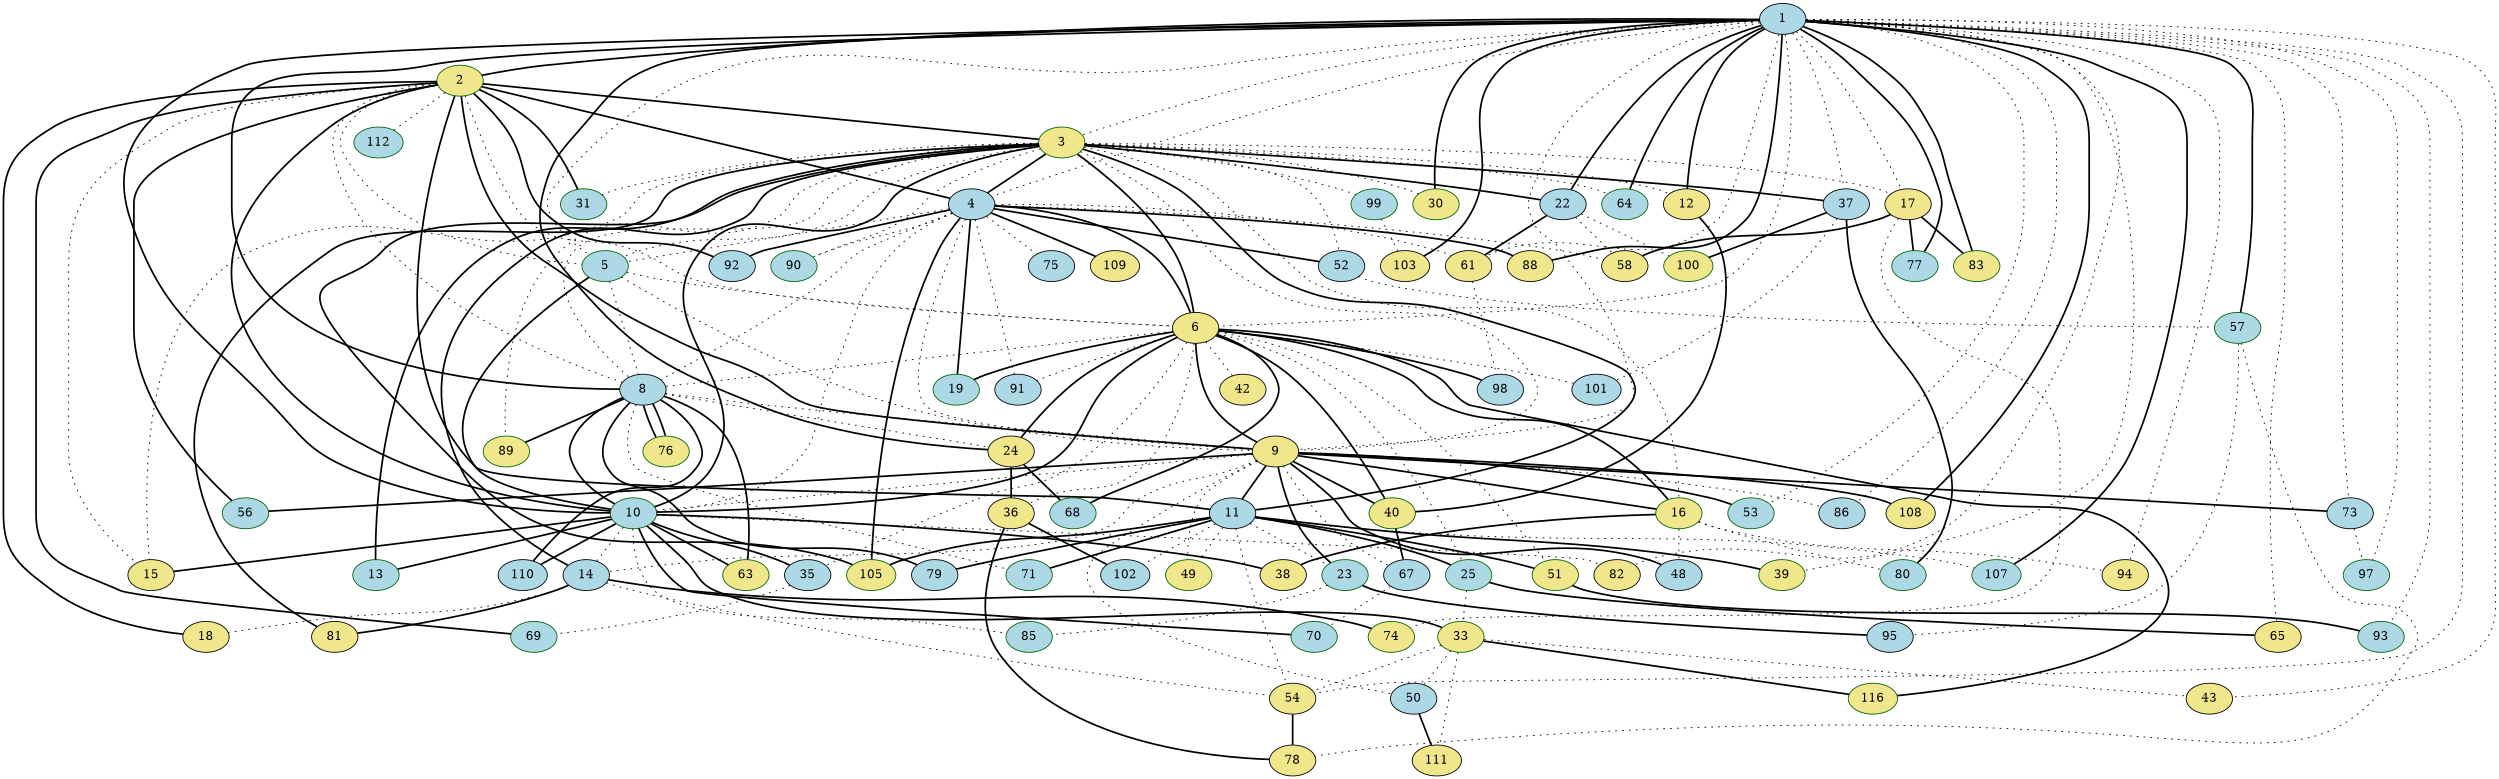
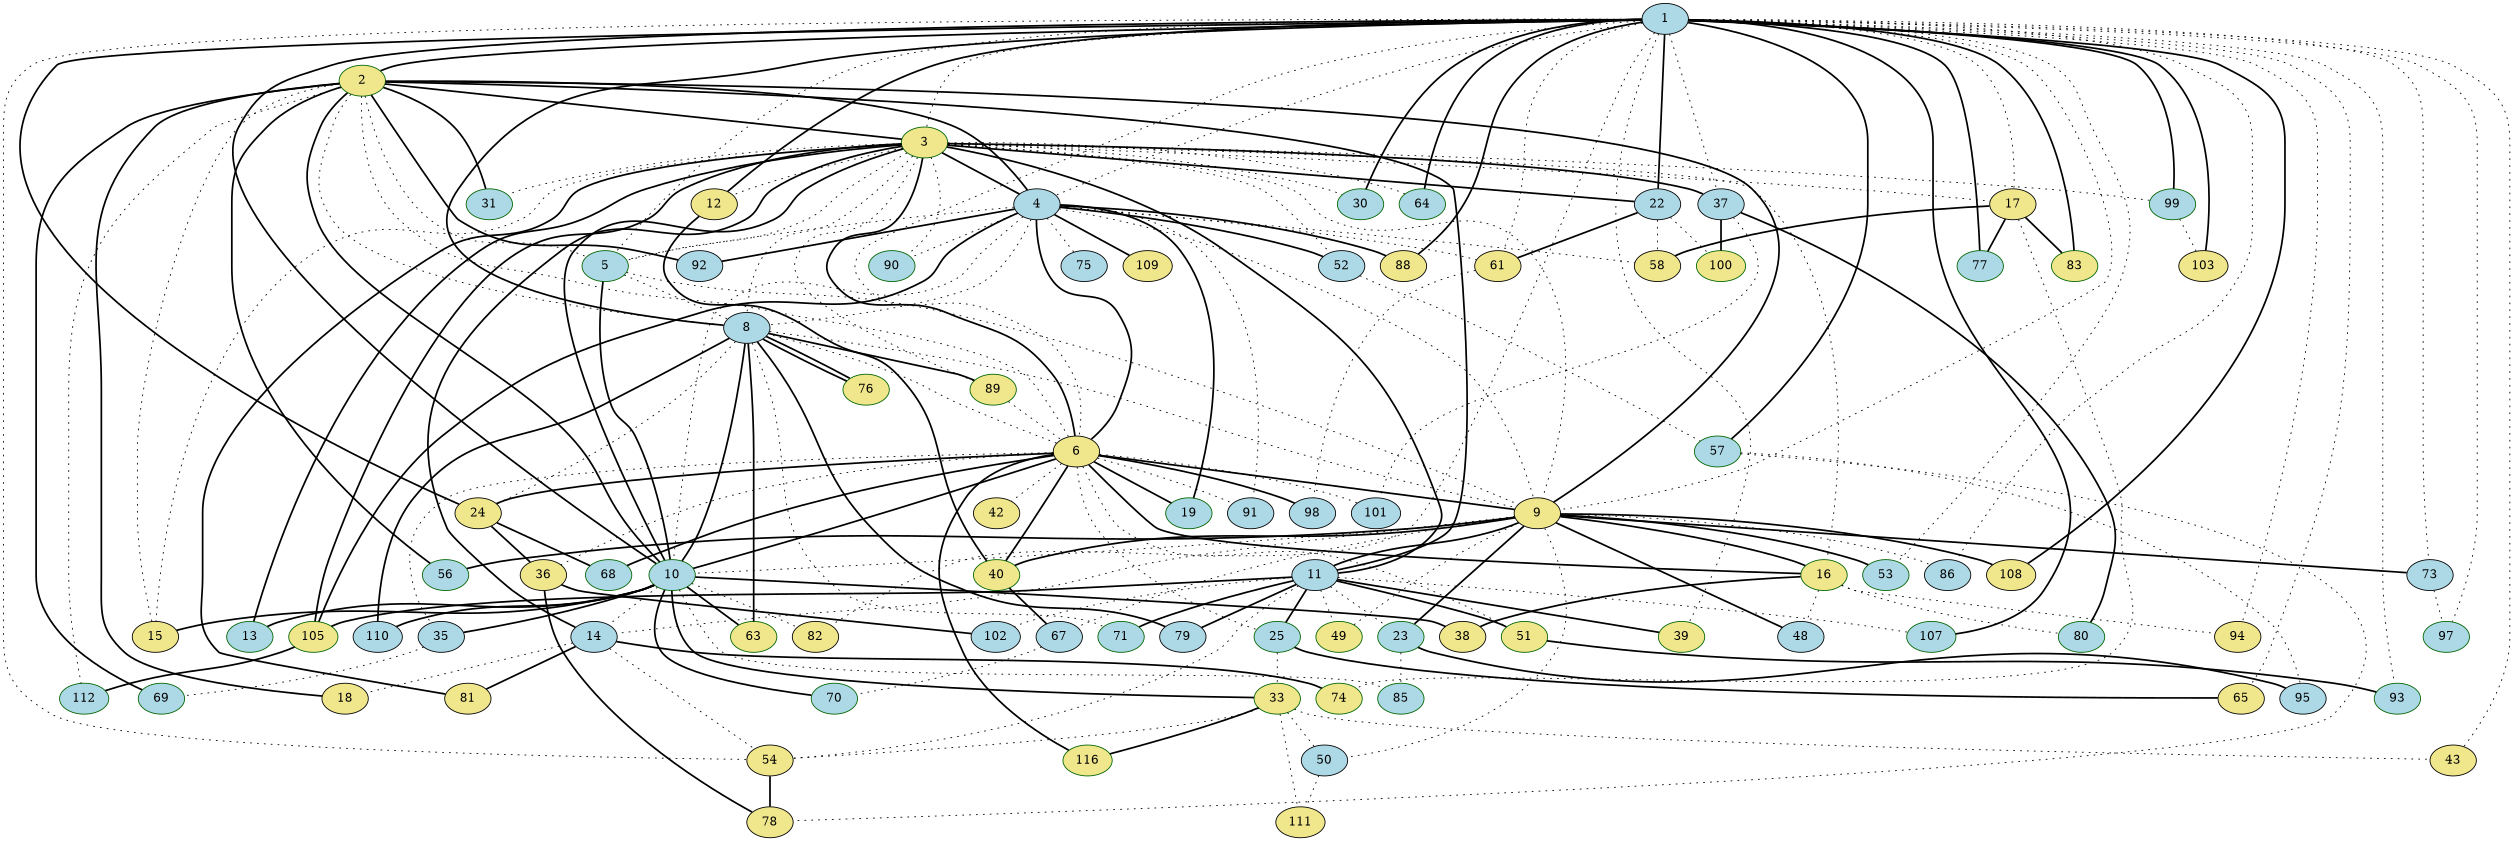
edge "1" -- "99": added
node "30": fillcolor khaki -> lightblue
edge "5" -- "6": now "89" -- "6"
edge "105" -- "112": added
edge "50" -- "111": style bold -> dotted
